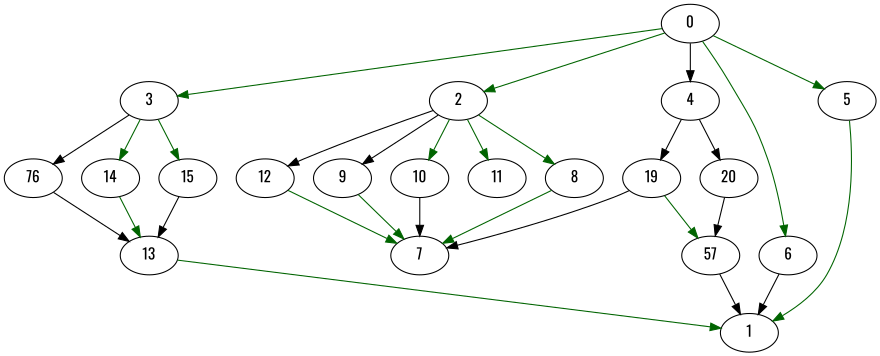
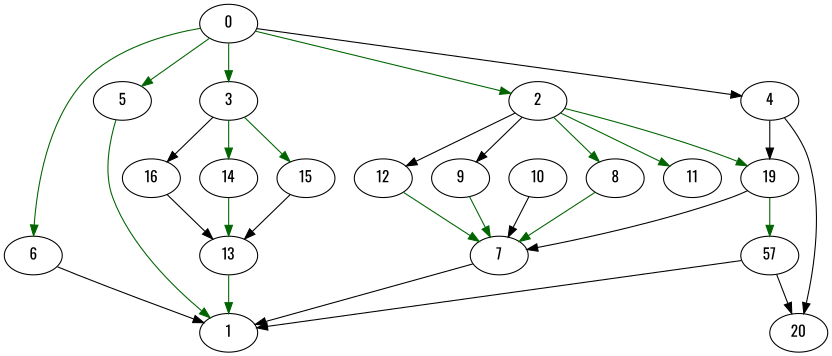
edge "2" -> "10": now "2" -> "19"
node "76": label "76" -> "16"
edge "20" -> "57": reversed
edge "7" -> "1": added
